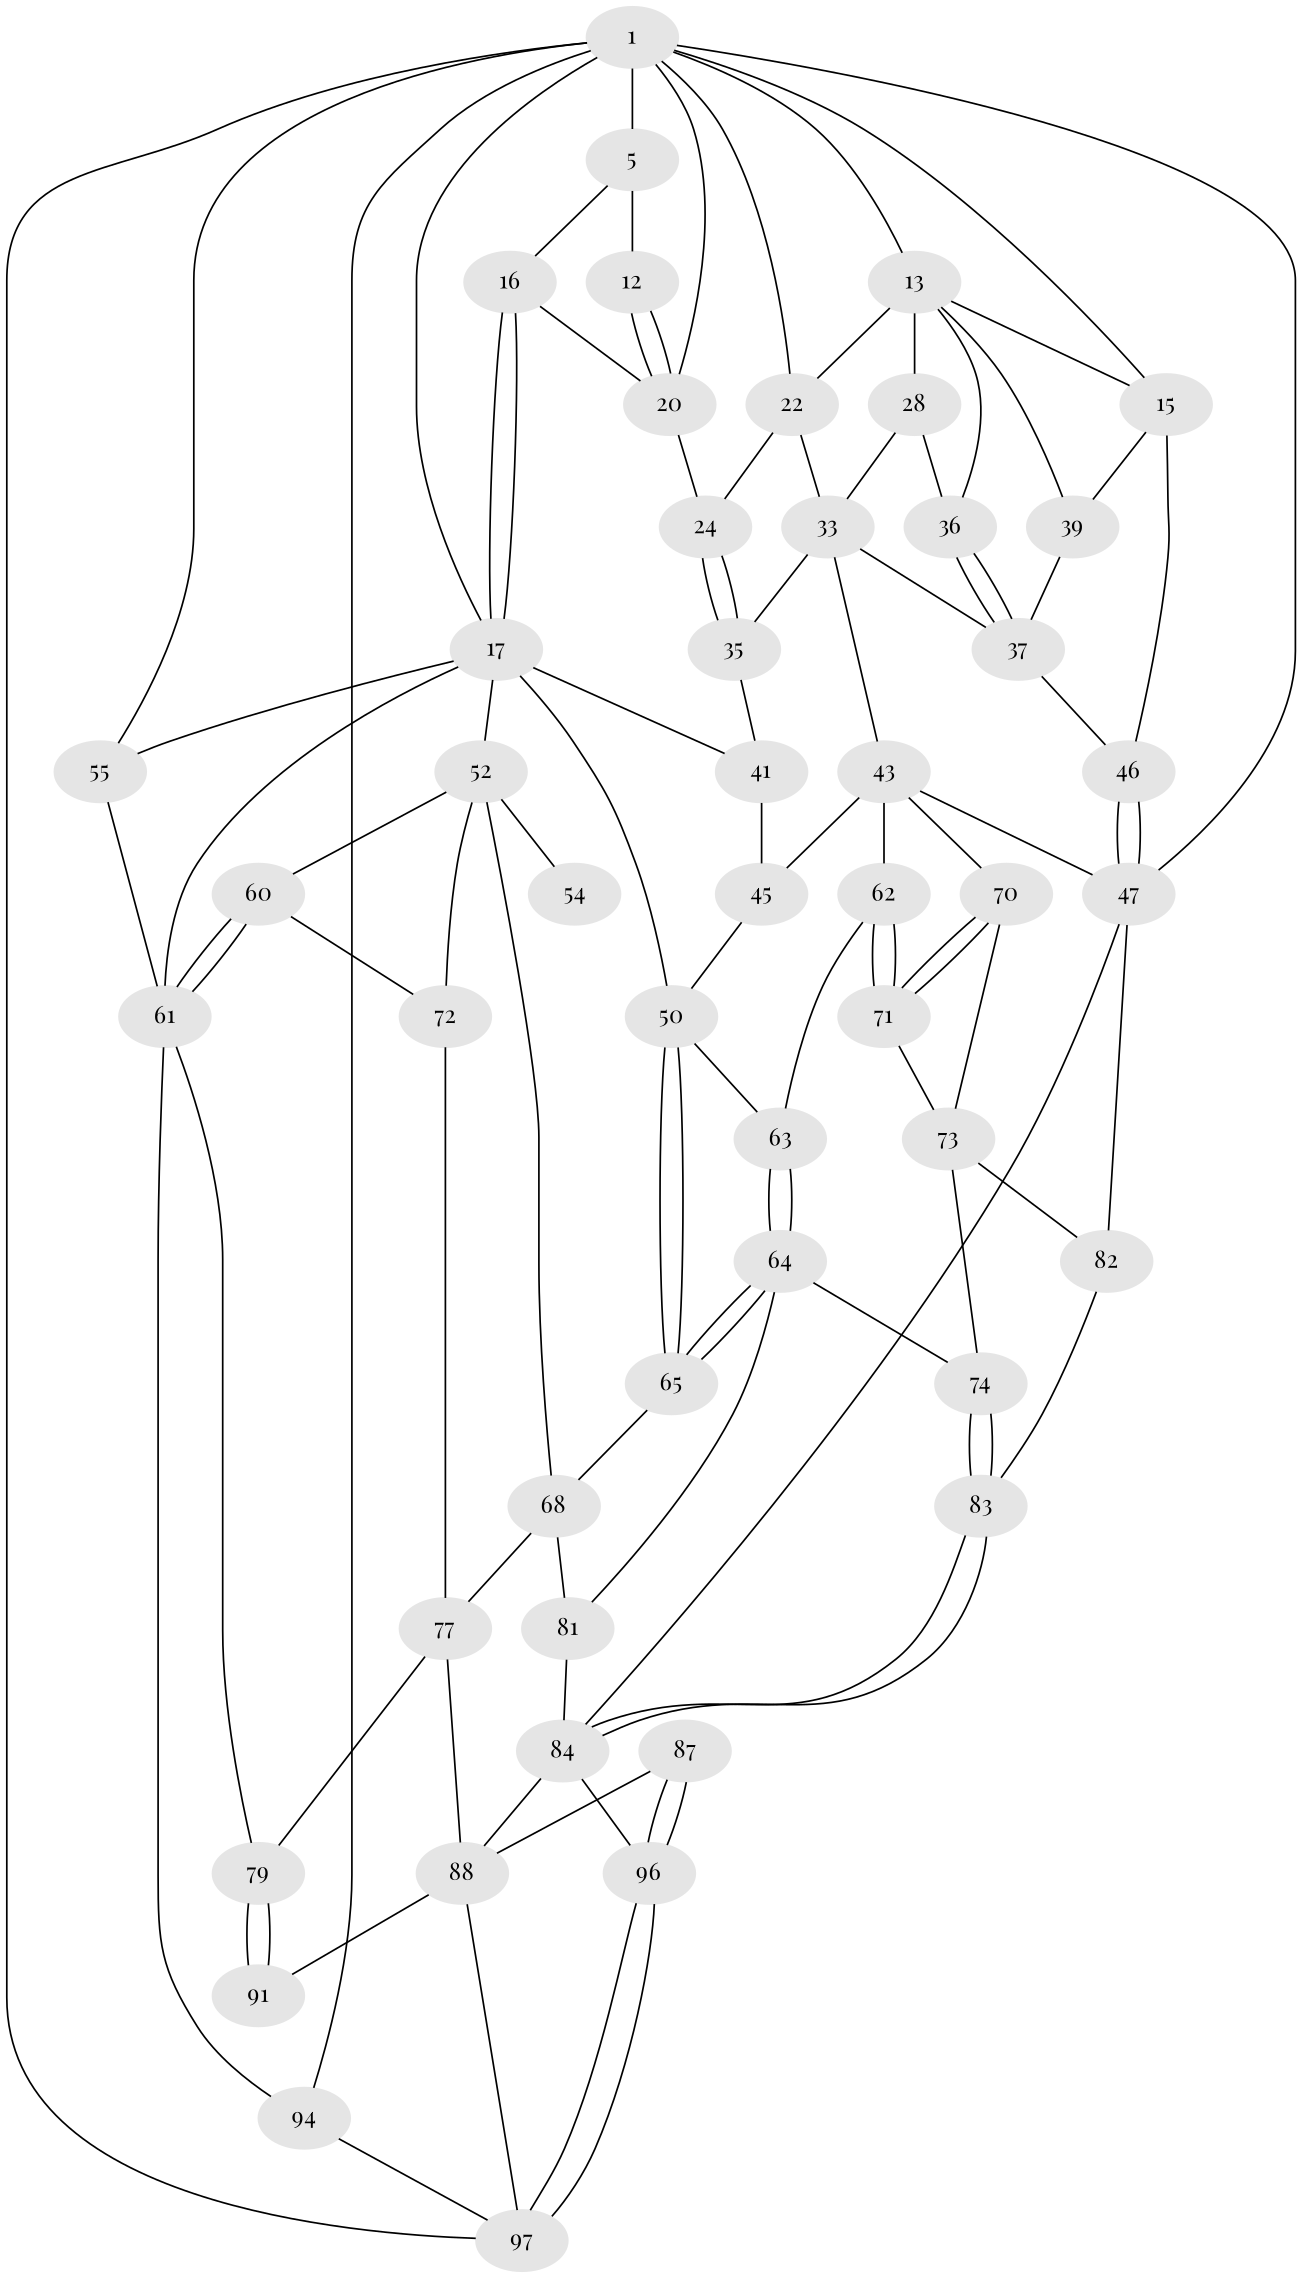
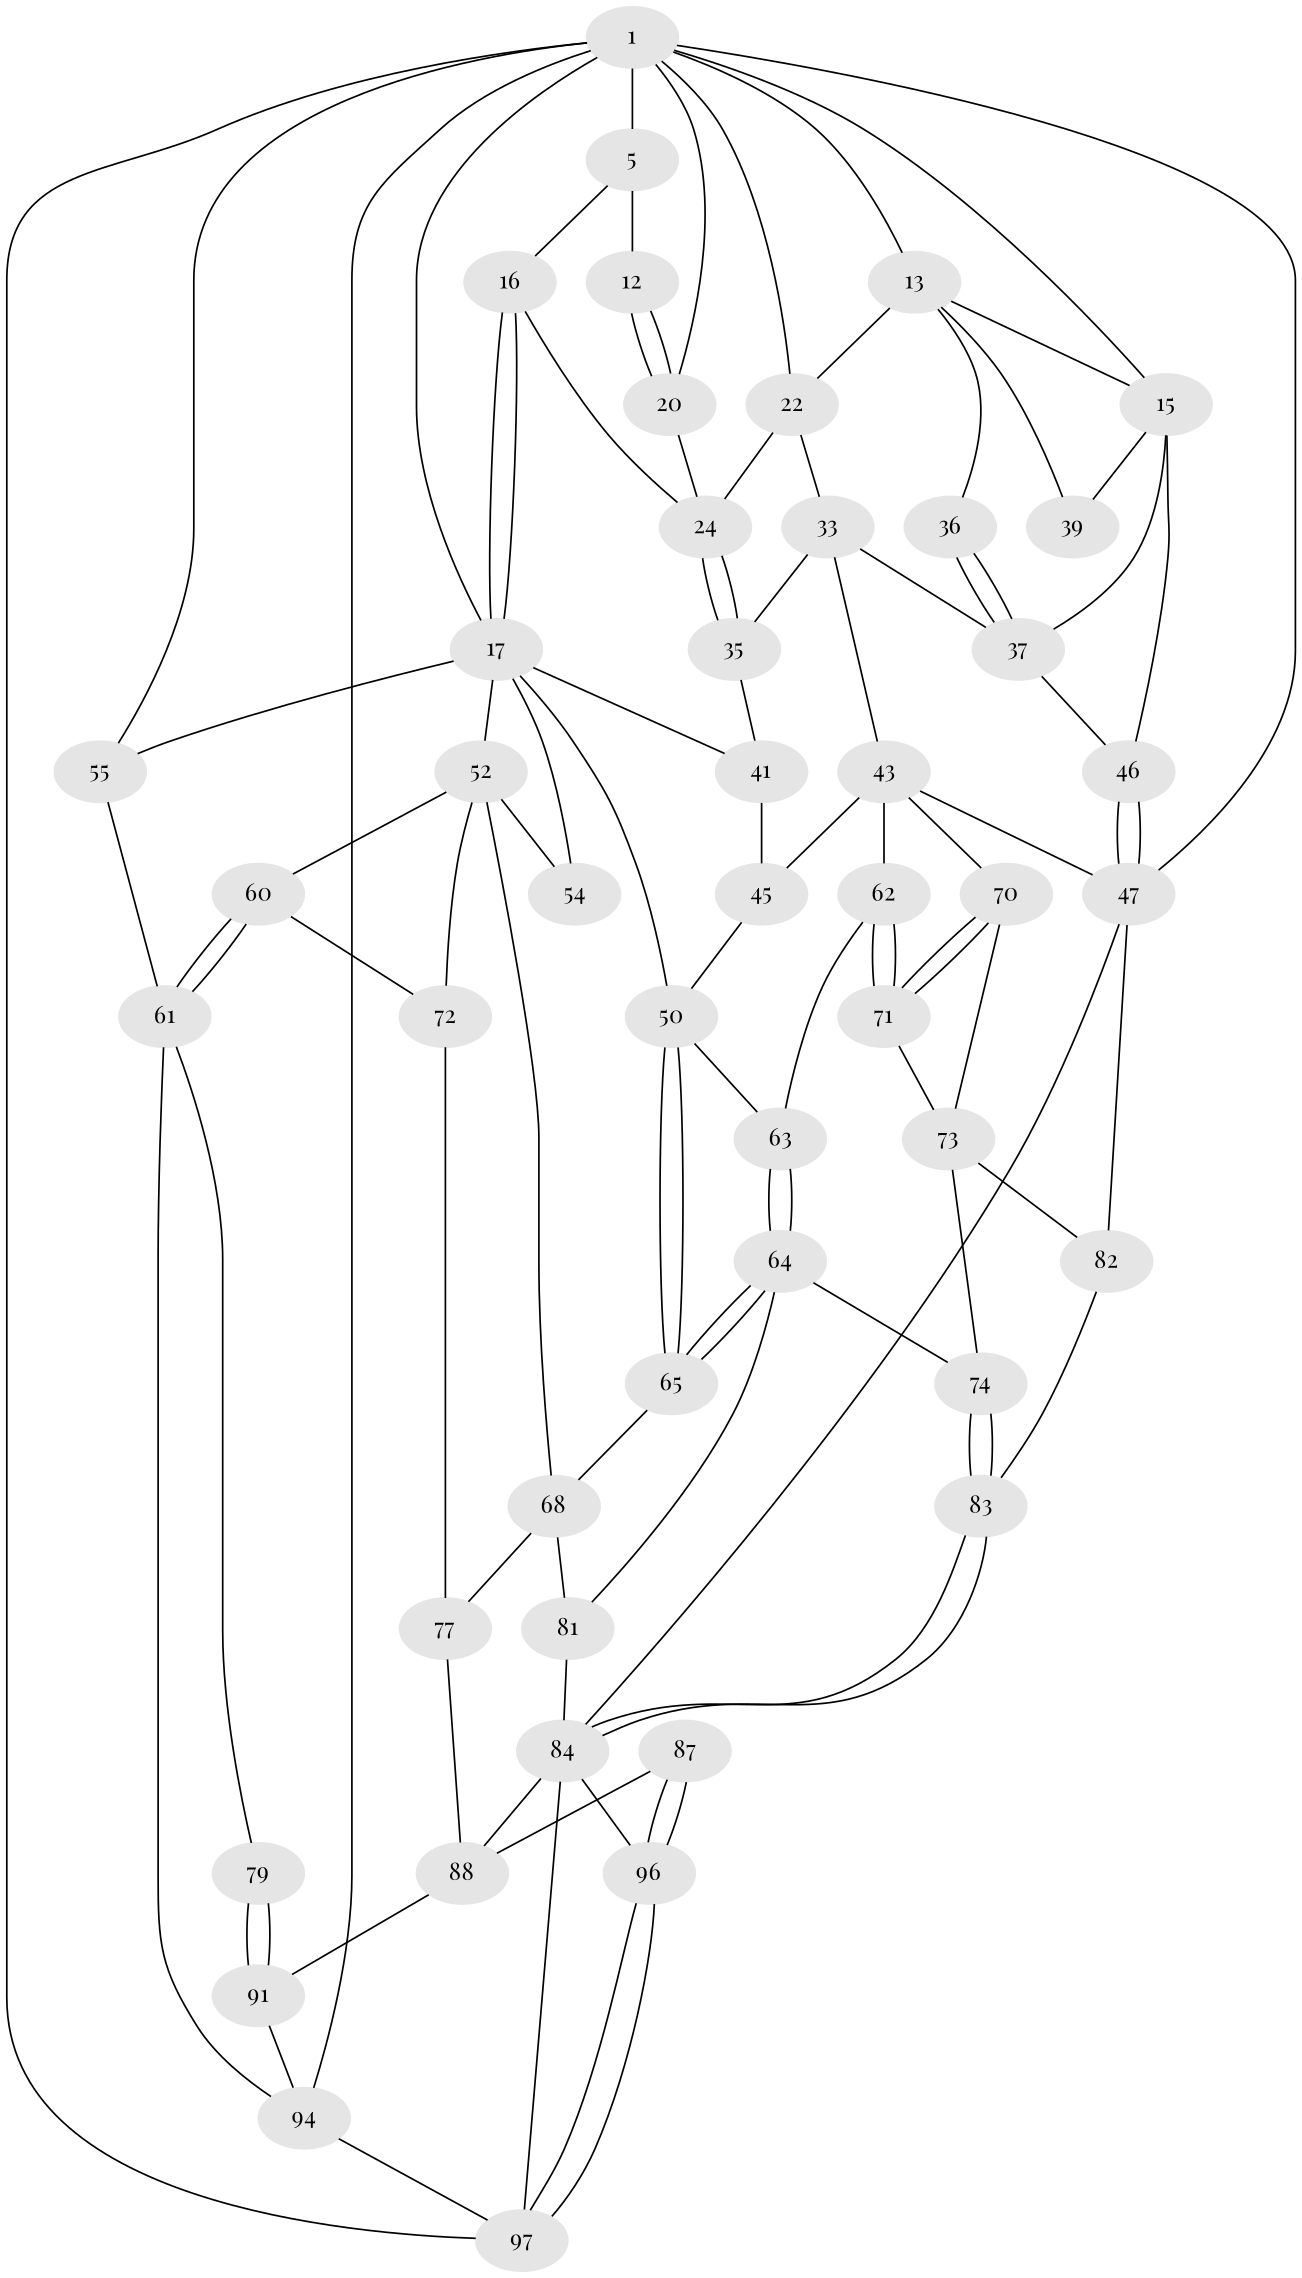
edge "16" -- "20": now "16" -- "24"
node "28": removed
edge "39" -- "37": now "15" -- "37"
edge "17" -- "61": now "17" -- "54"
edge "77" -- "79": removed
edge "91" -- "94": added
edge "88" -- "97": now "84" -- "97"
